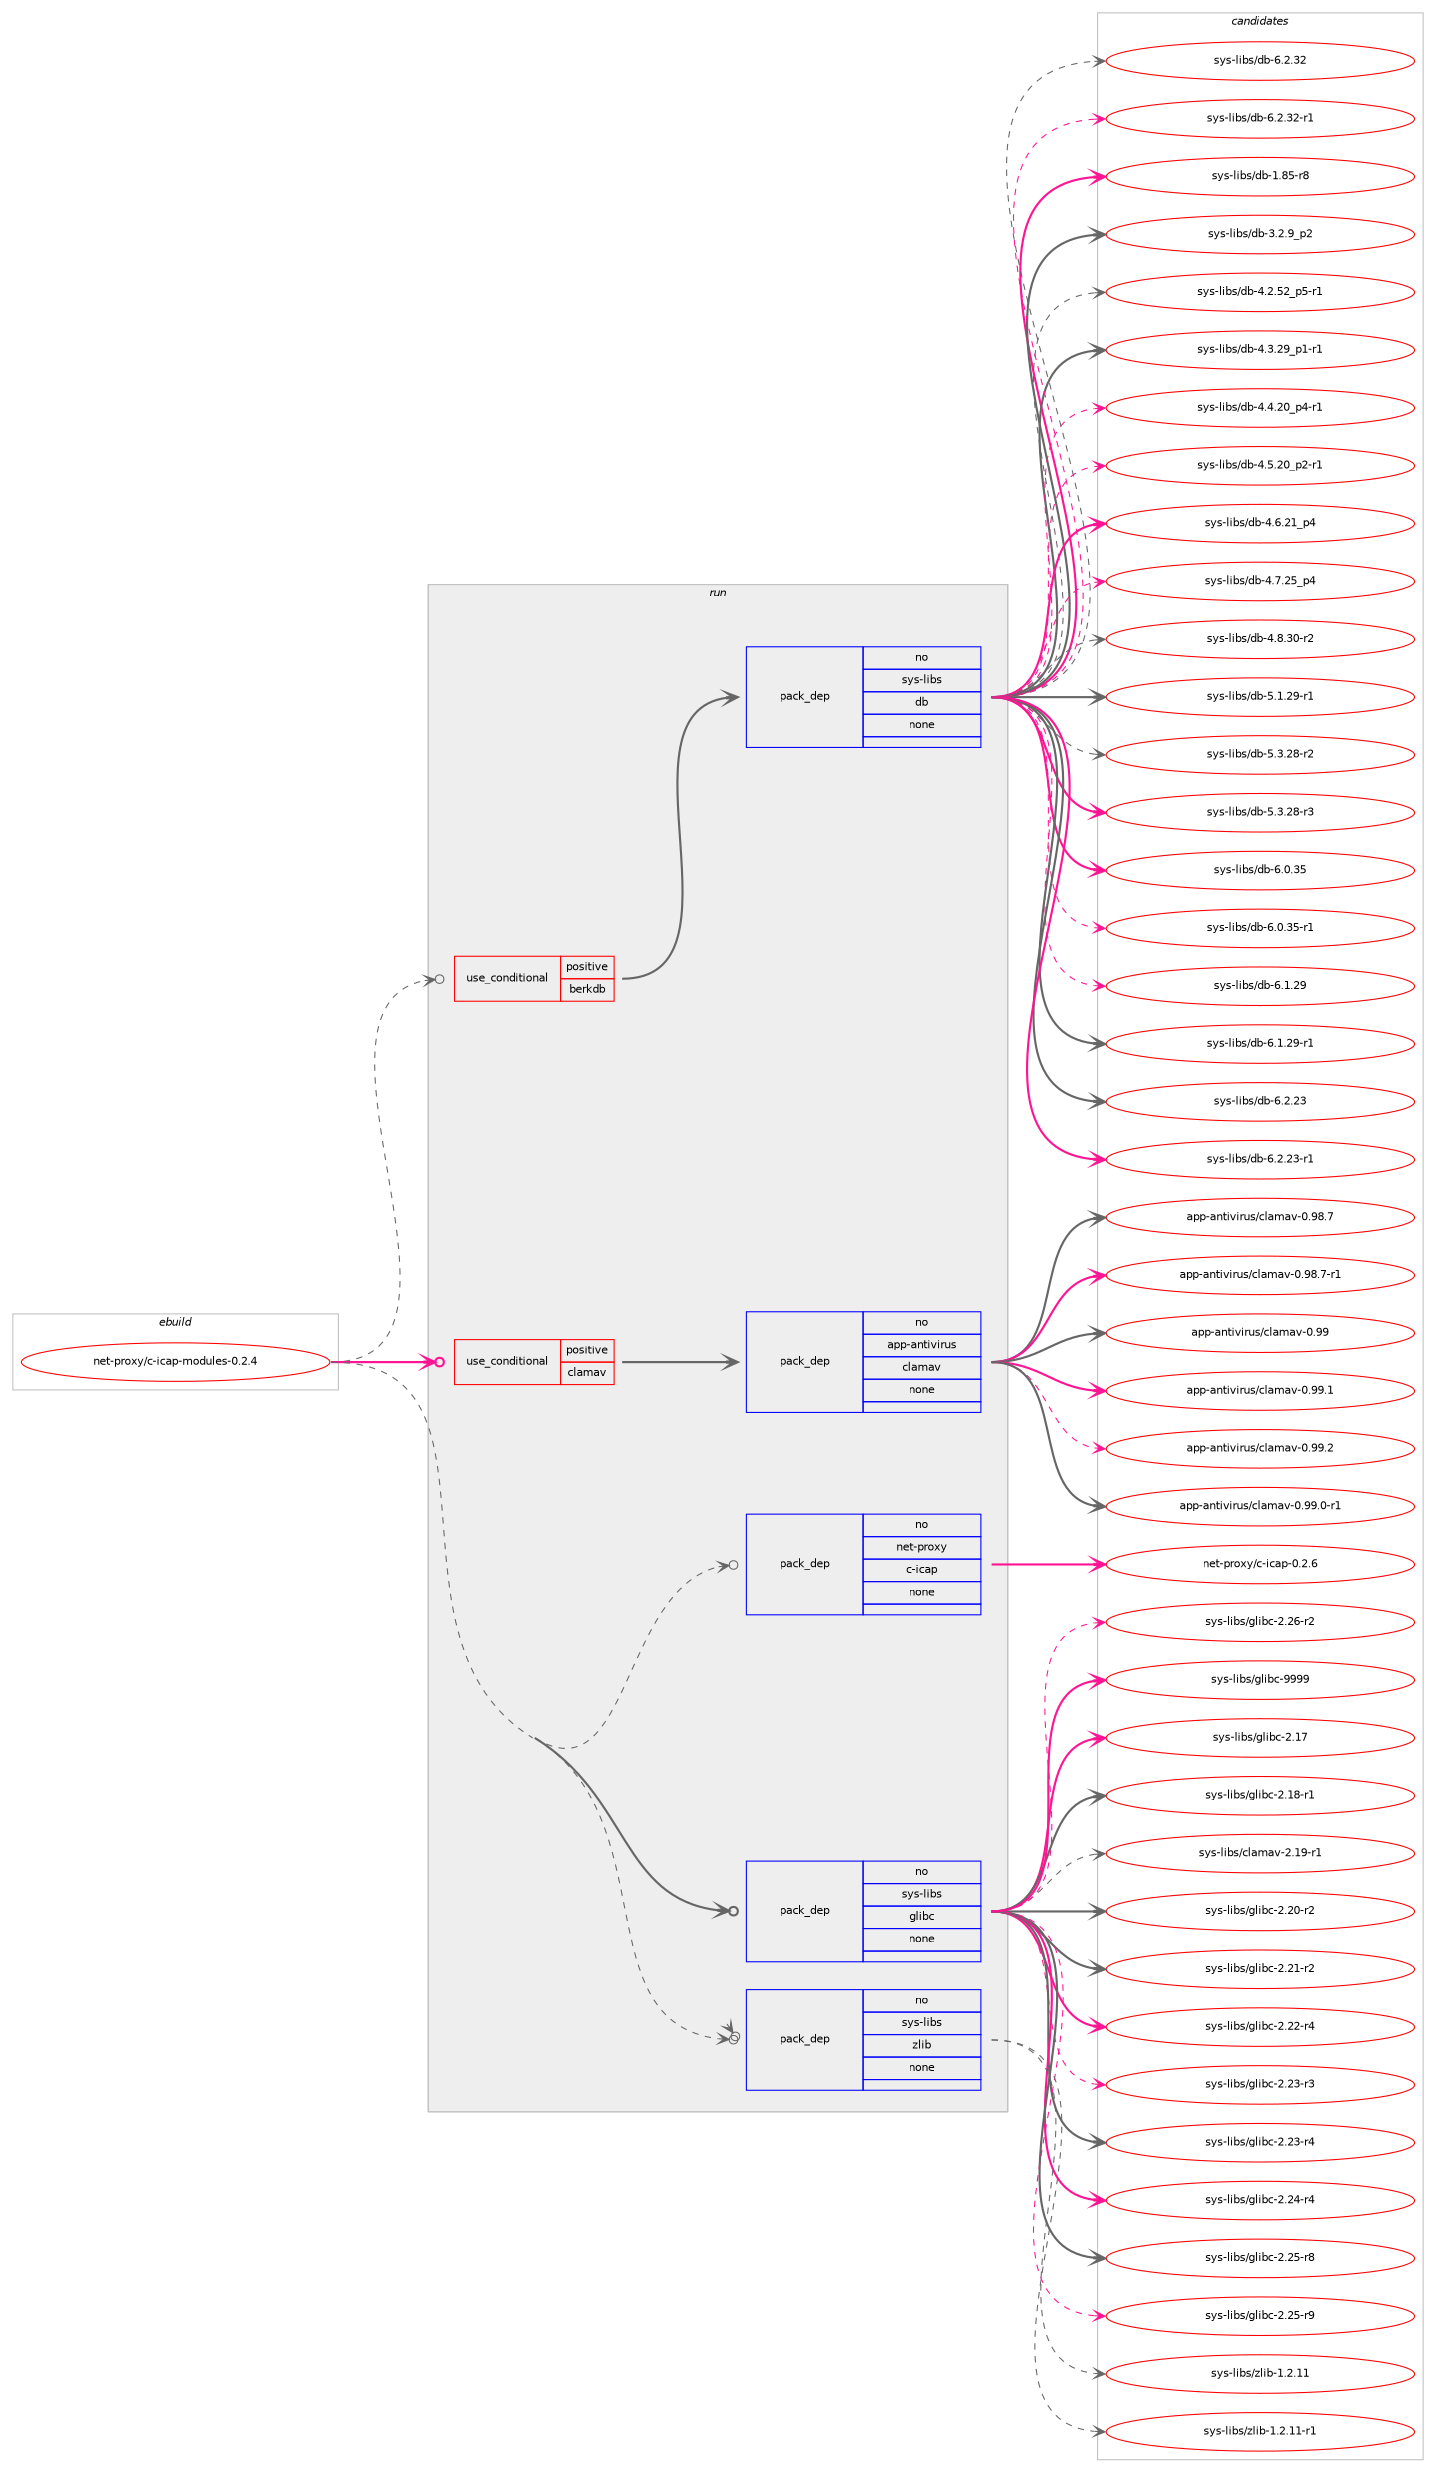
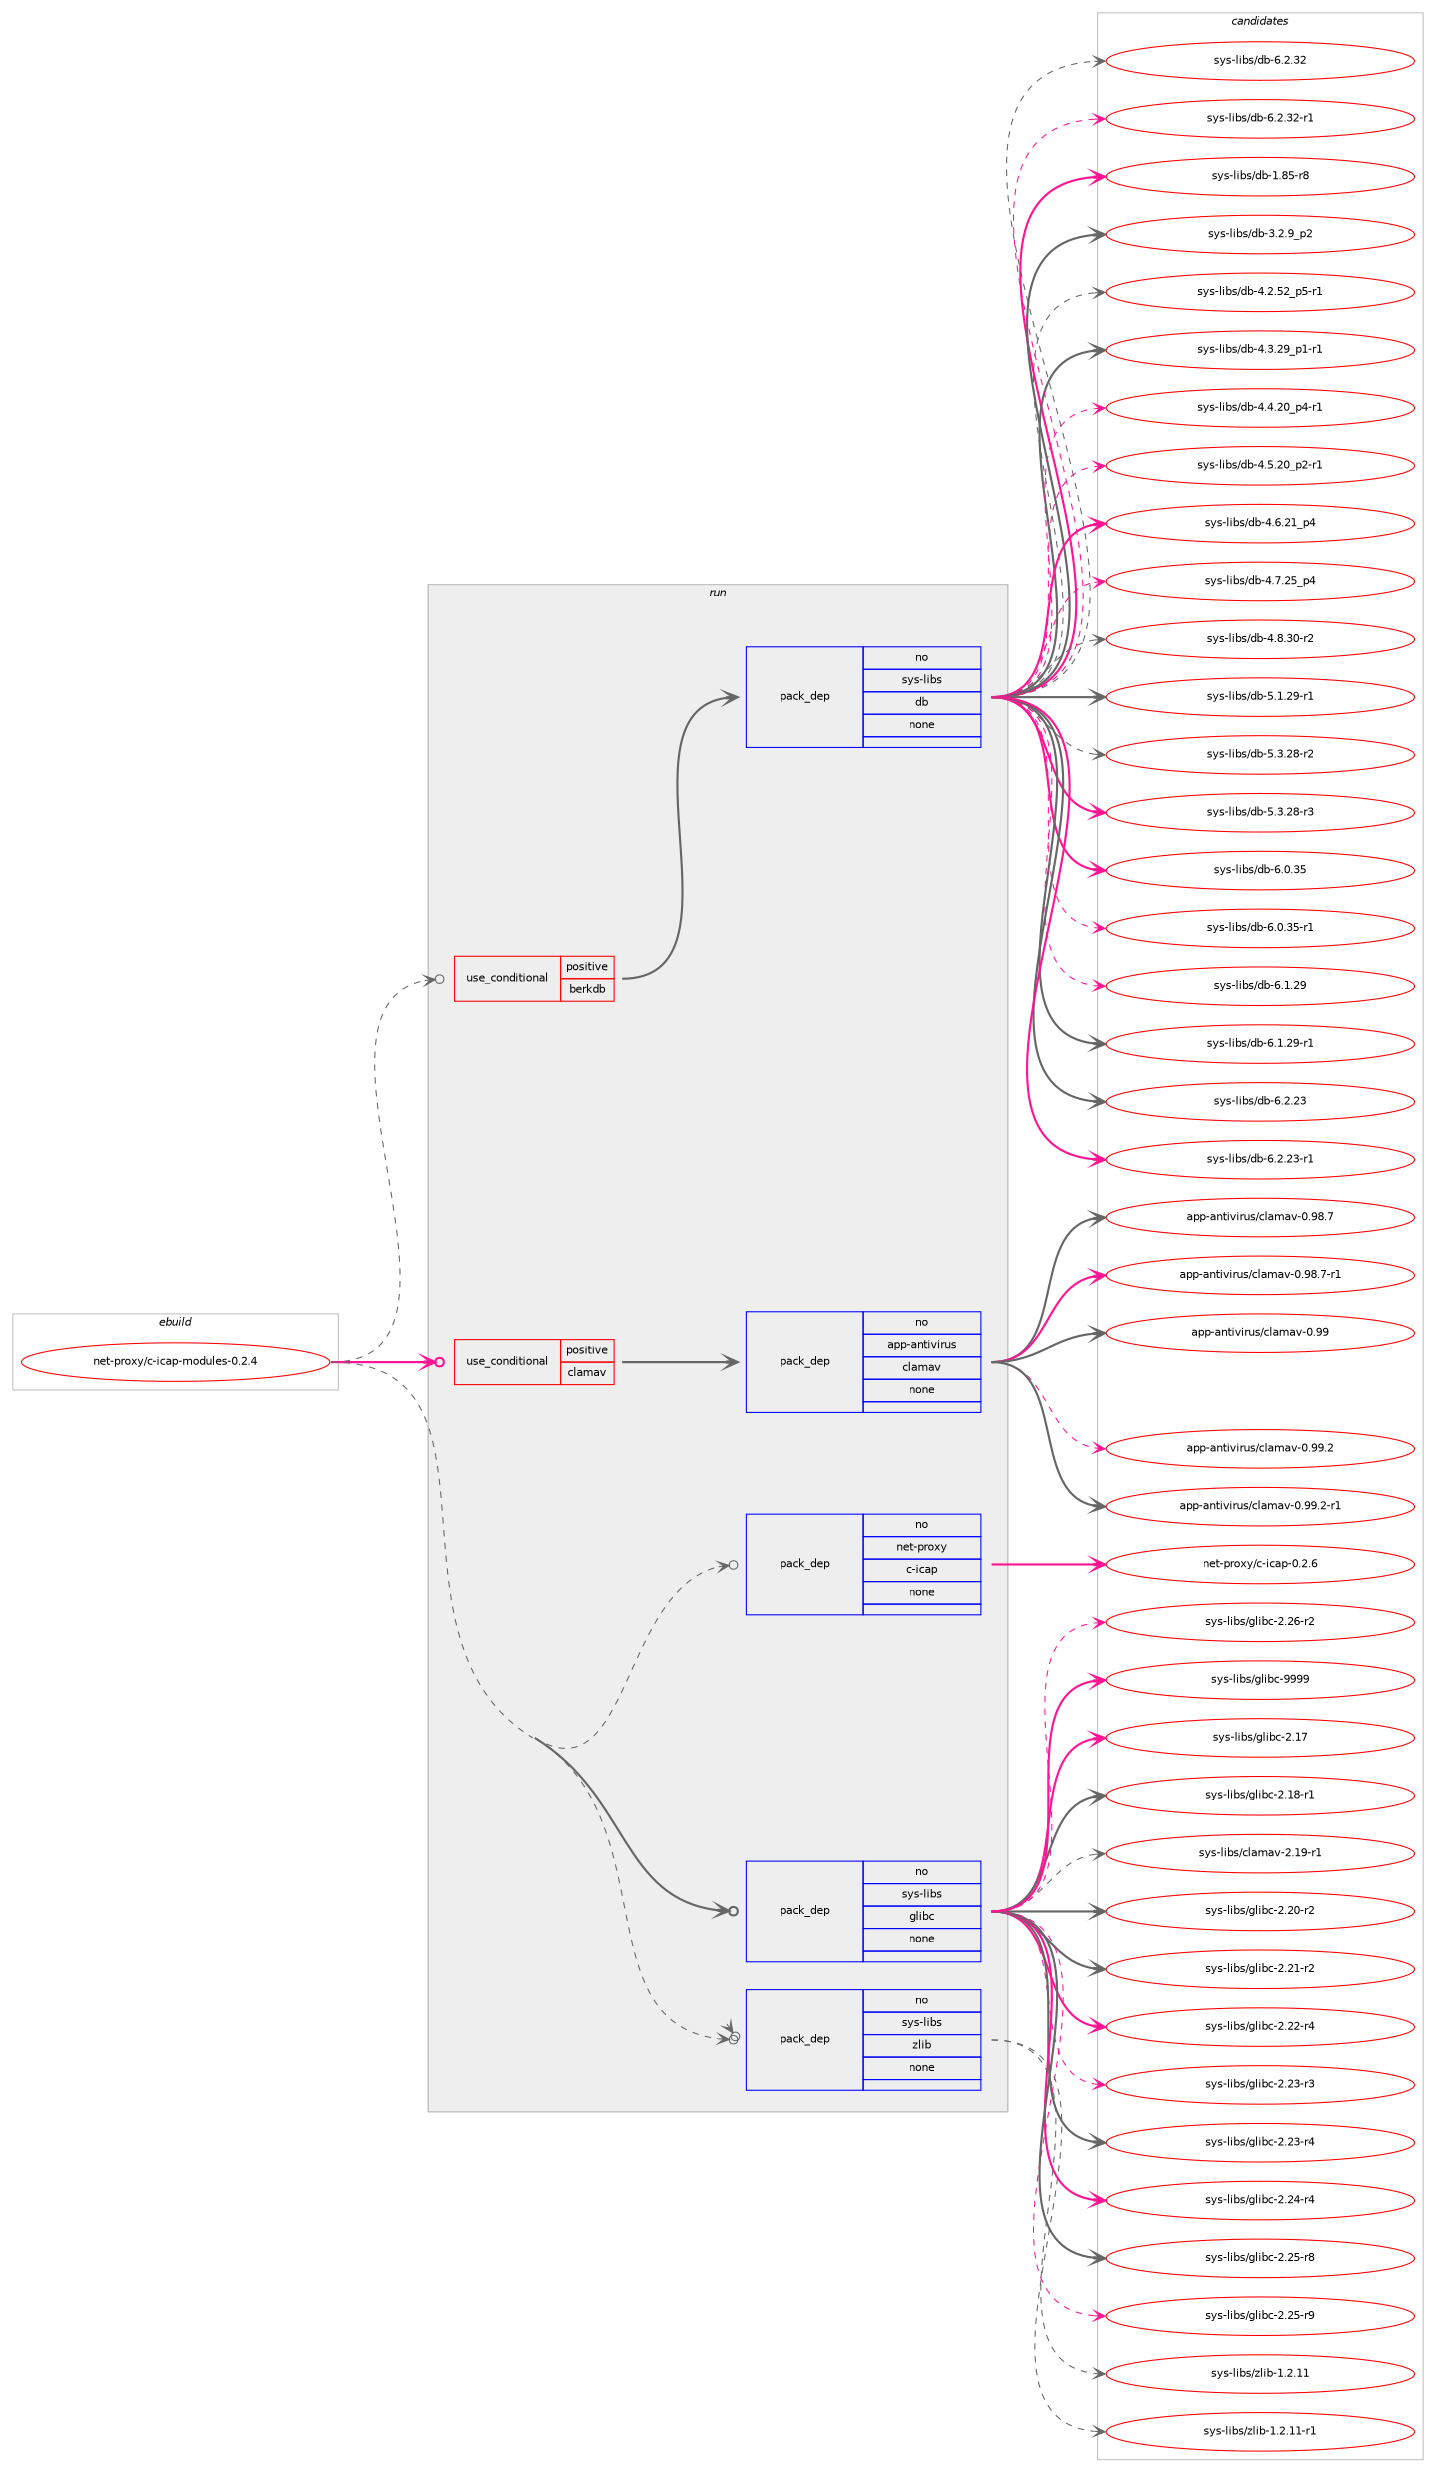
node "app-antivirus/clamav-0.99.1": removed
node "app-antivirus/clamav-0.99.0-r1": label "app-antivirus/clamav-0.99.0-r1" -> "app-antivirus/clamav-0.99.2-r1"
